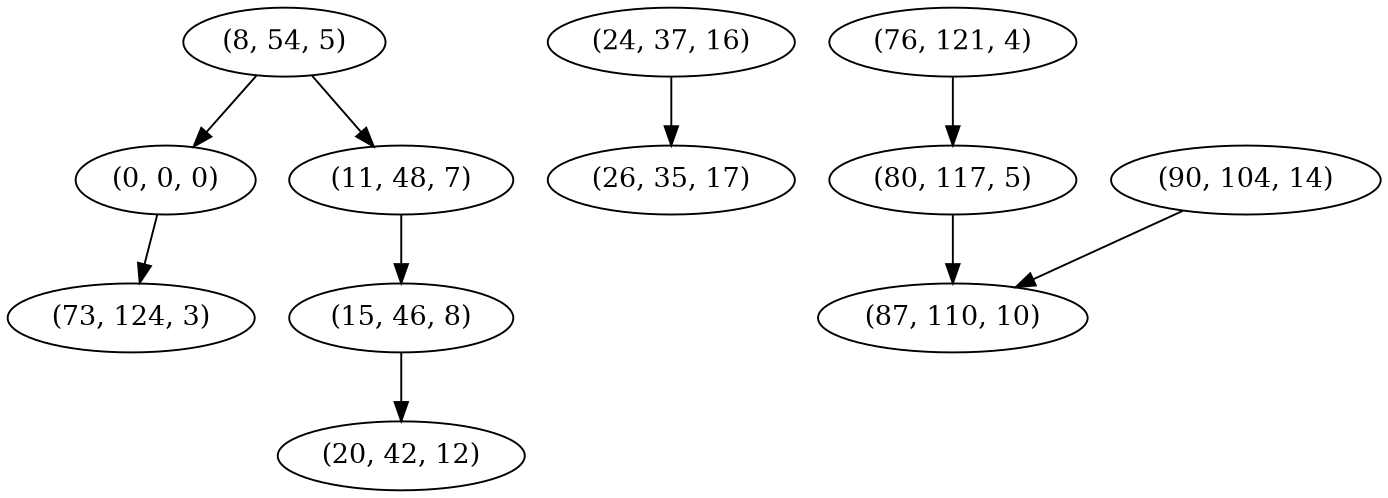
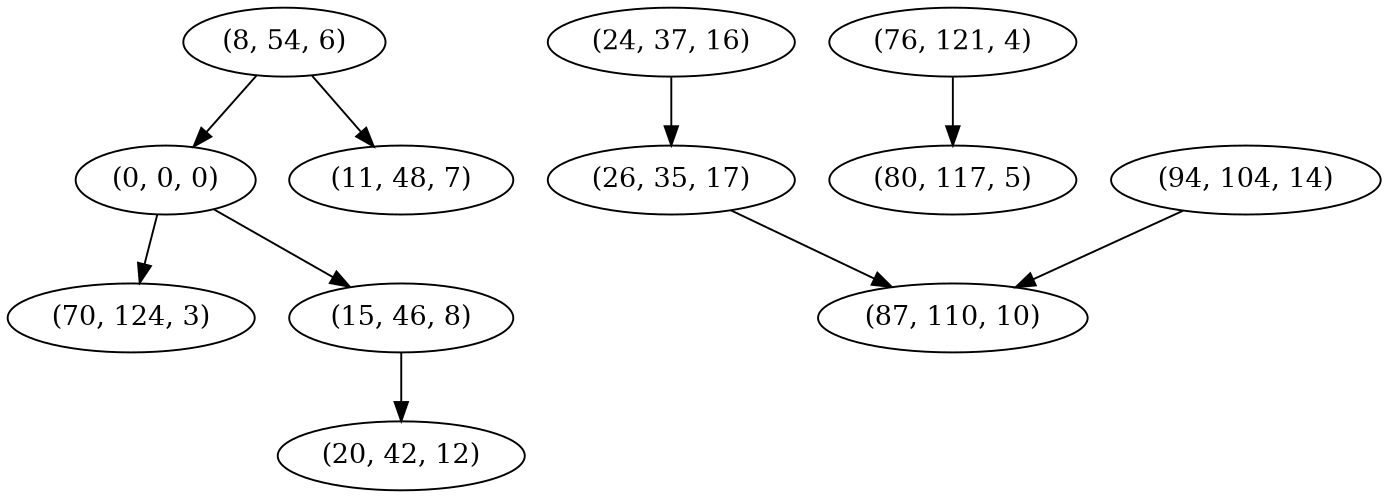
node "(8, 54, 5)": label "(8, 54, 5)" -> "(8, 54, 6)"
node "(90, 104, 14)": label "(90, 104, 14)" -> "(94, 104, 14)"
edge "(11, 48, 7)" -> "(15, 46, 8)": now "(0, 0, 0)" -> "(15, 46, 8)"
edge "(80, 117, 5)" -> "(87, 110, 10)": now "(26, 35, 17)" -> "(87, 110, 10)"
node "(73, 124, 3)": label "(73, 124, 3)" -> "(70, 124, 3)"
